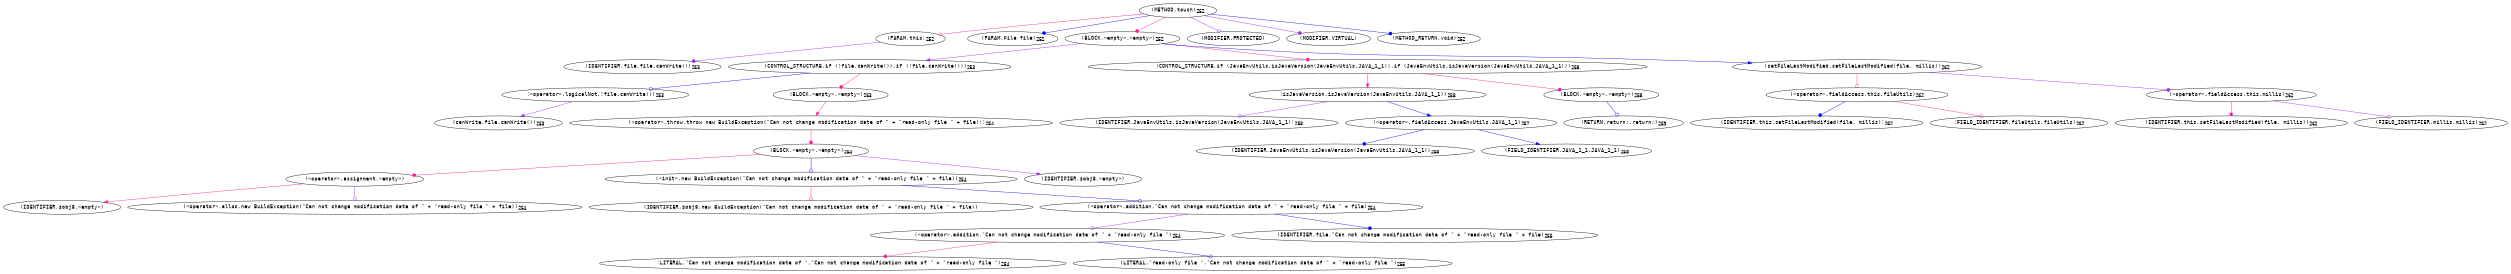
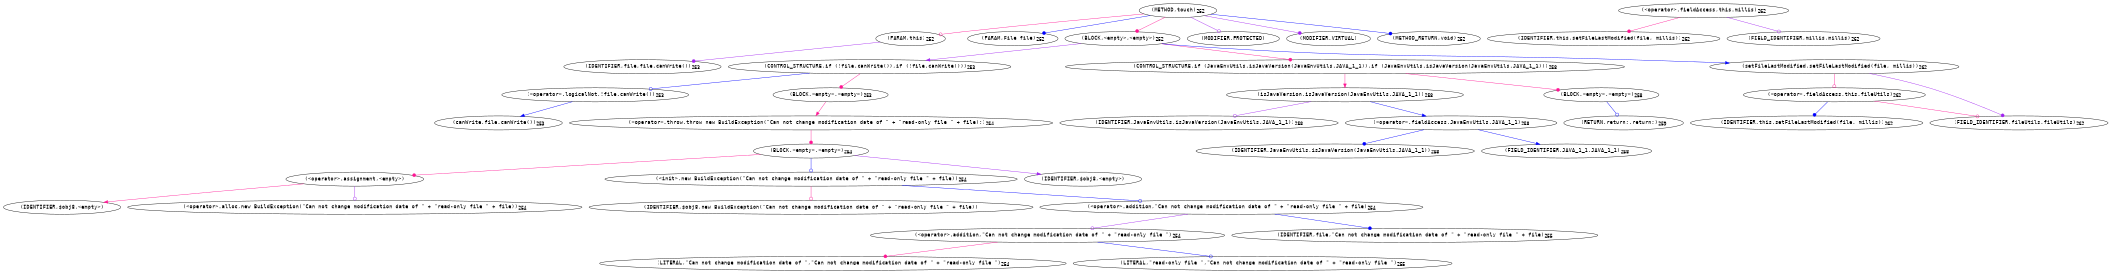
edge "(setFileLastModified,setFileLastModified(file, millis))" -> "(<operator>.fieldAccess,this.millis)": now "(setFileLastModified,setFileLastModified(file, millis))" -> "(FIELD_IDENTIFIER,fileUtils,fileUtils)"
edge "(<operator>.logicalNot,!file.canWrite())" -> "(canWrite,file.canWrite())": color purple -> blue
node "(<operator>.fieldAccess,JavaEnvUtils.JAVA_1_1)": text "257" -> "258"
